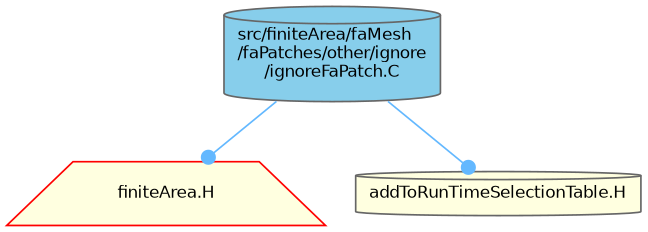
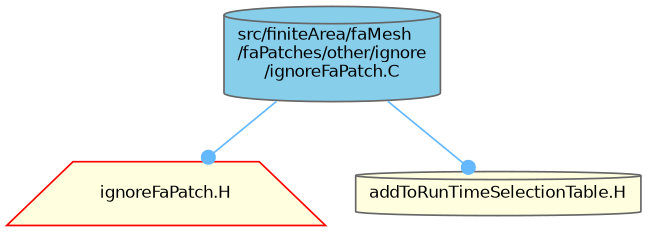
node "finiteArea.H": label "finiteArea.H" -> "ignoreFaPatch.H"
